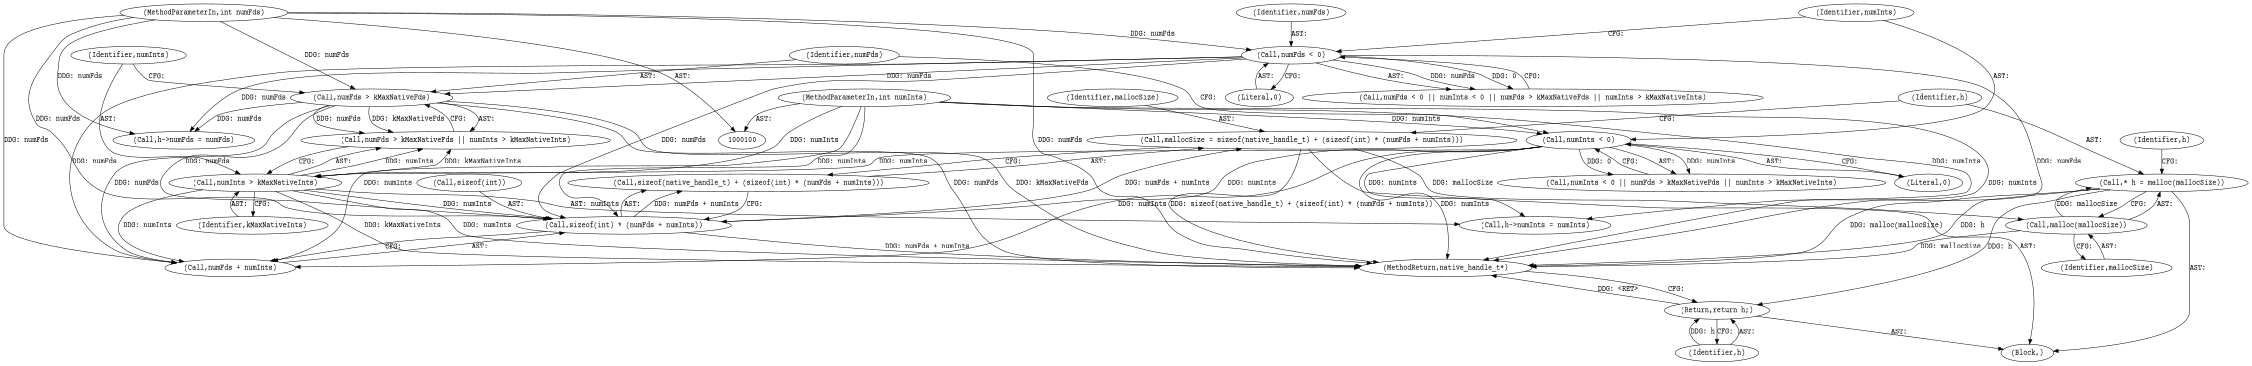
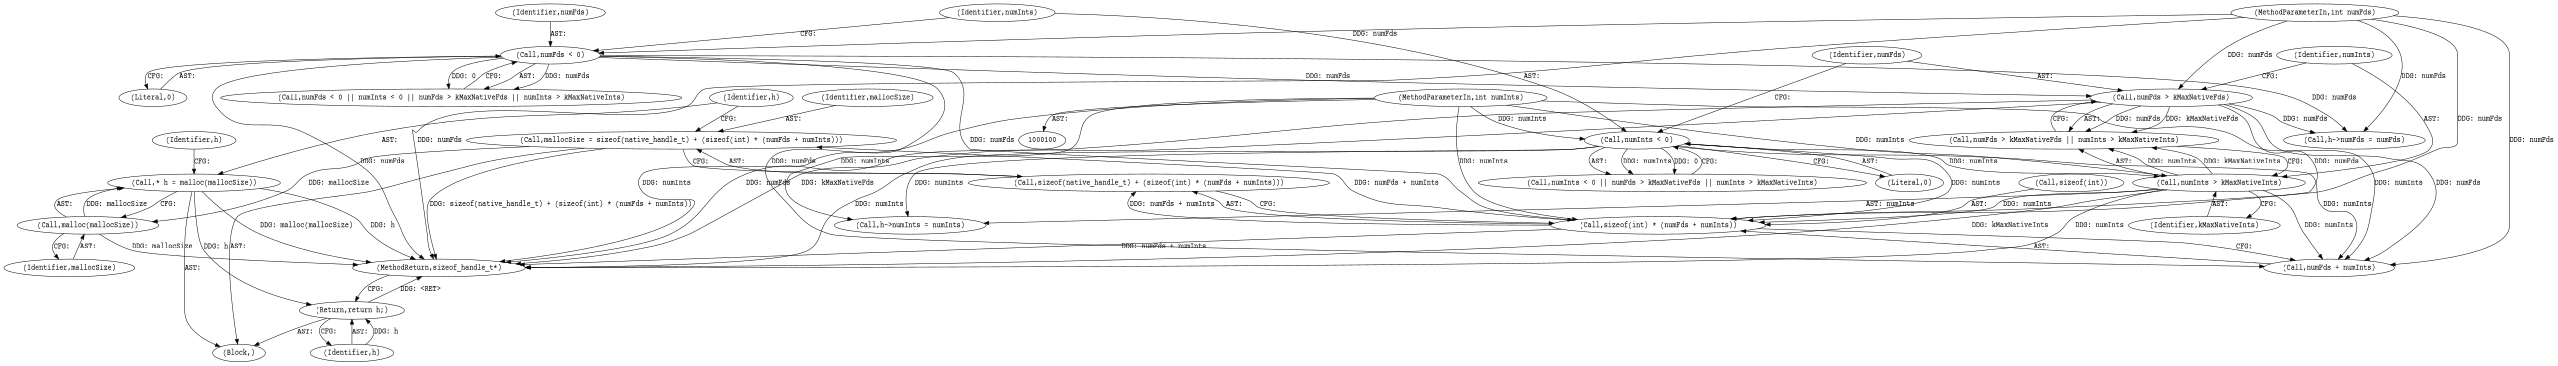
edge "(MethodParameterIn,int numFds)" -> "1000100": removed, label "AST:"
node "(MethodReturn,native_handle_t*)": label "(MethodReturn,native_handle_t*)" -> "(MethodReturn,sizeof_handle_t*)"
